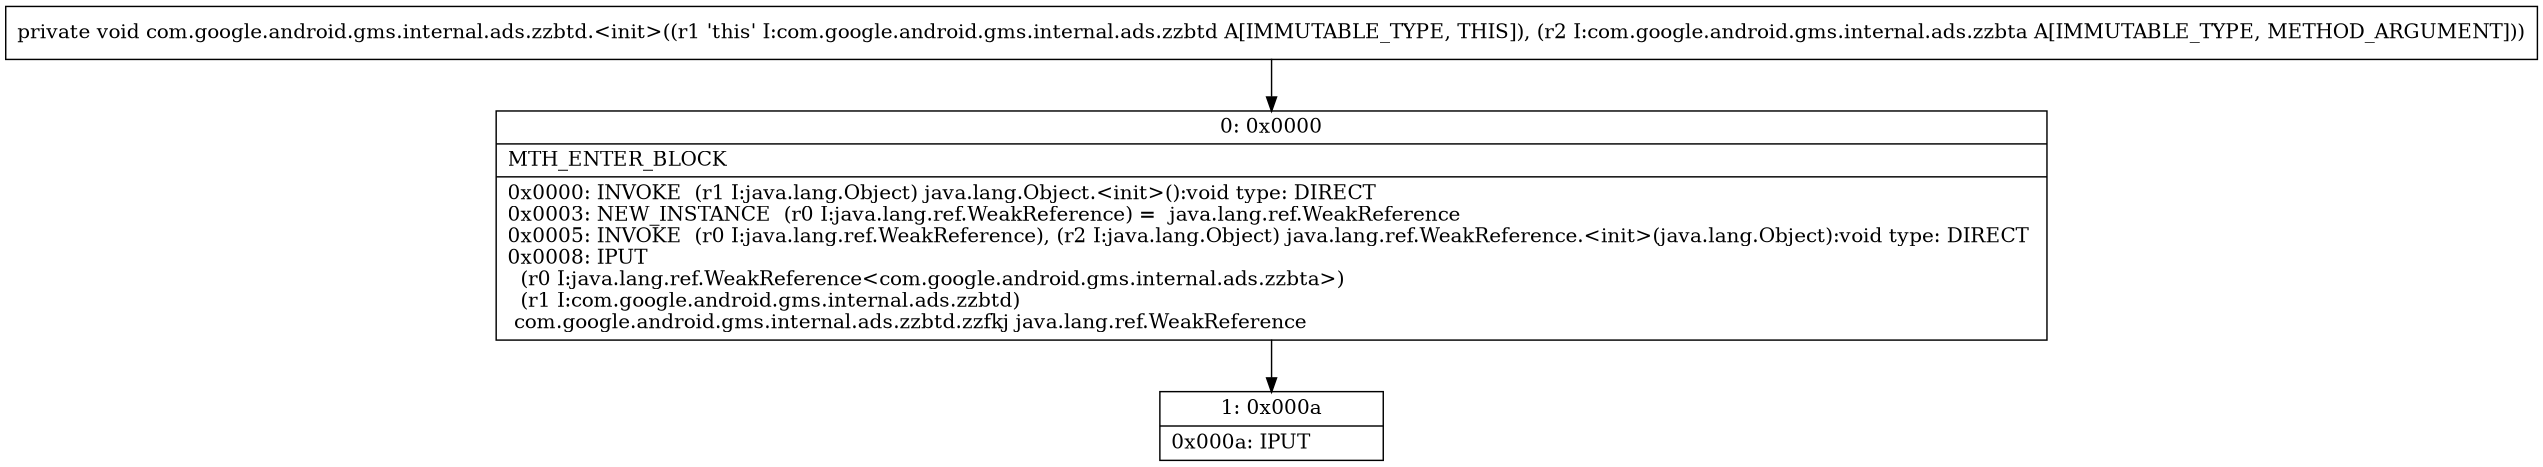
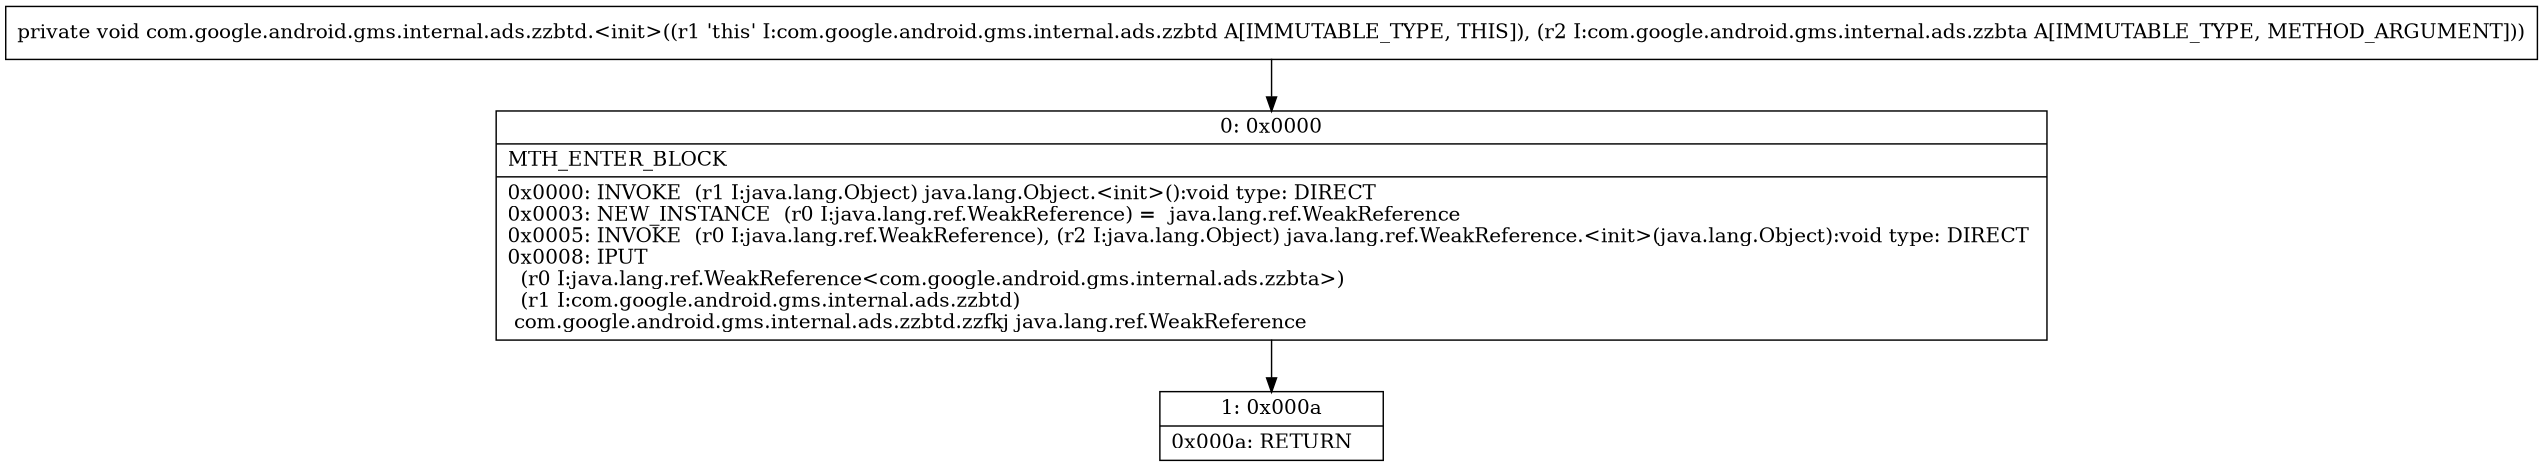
node "1: 0x000a": text "0x000a: IPUT" -> "0x000a: RETURN"
